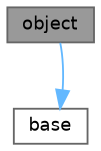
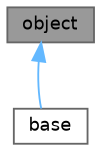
edge "object" -> "base": reversed
